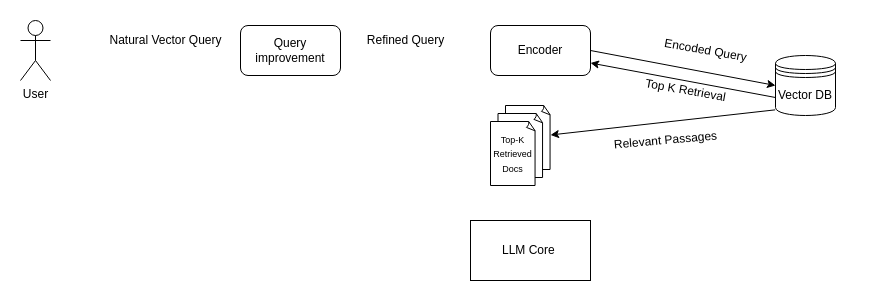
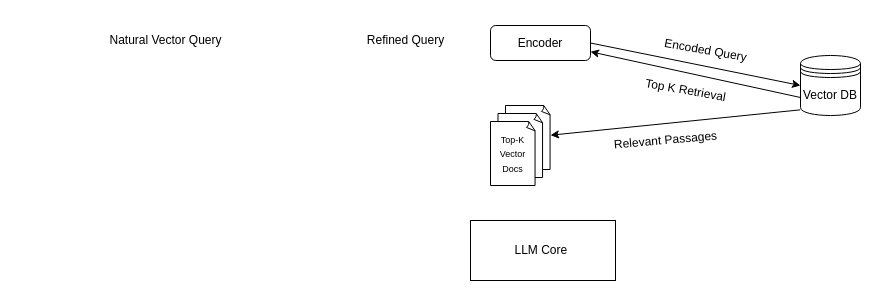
node "User": removed
node "Query improvement": removed
node "Encoder": size 100x50 -> 100x35
node "Vector DB": moved (806, 86) -> (831, 86)
node "Top-K Retrieved Docs": label "Top-K Retrieved Docs" -> "Top-K Vector Docs"
node "LLM Core": size 120x60 -> 145x60
